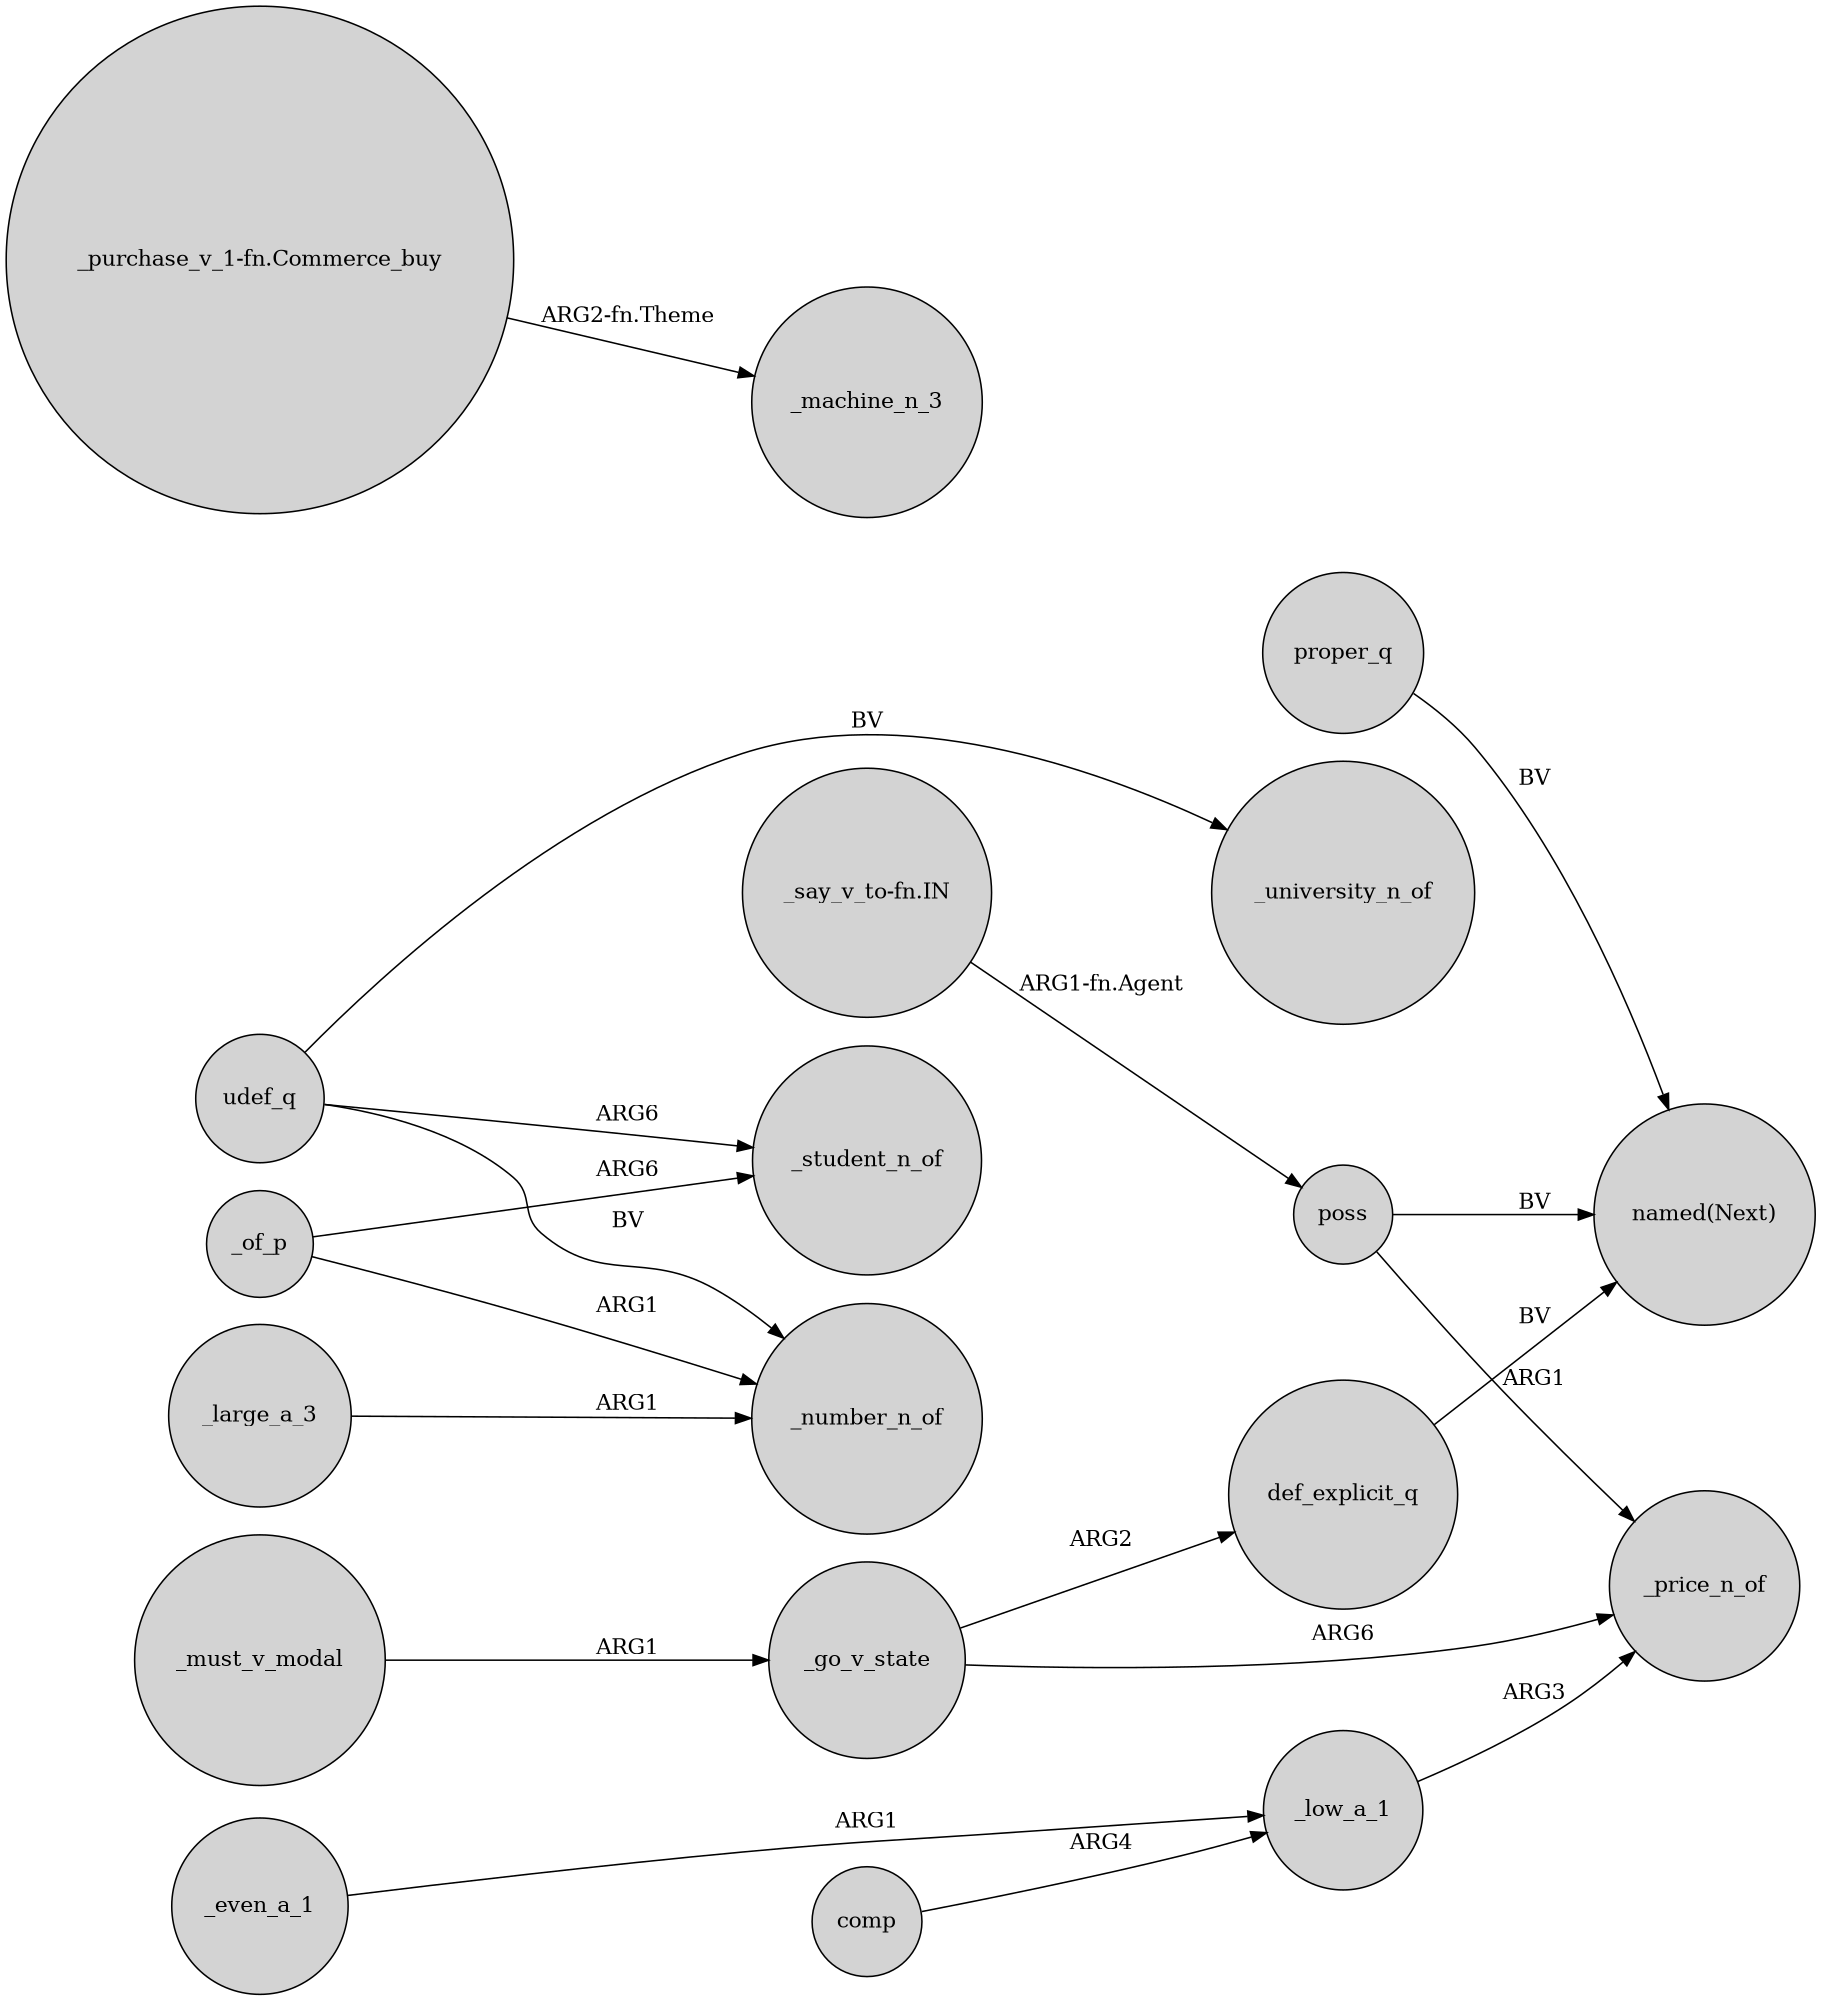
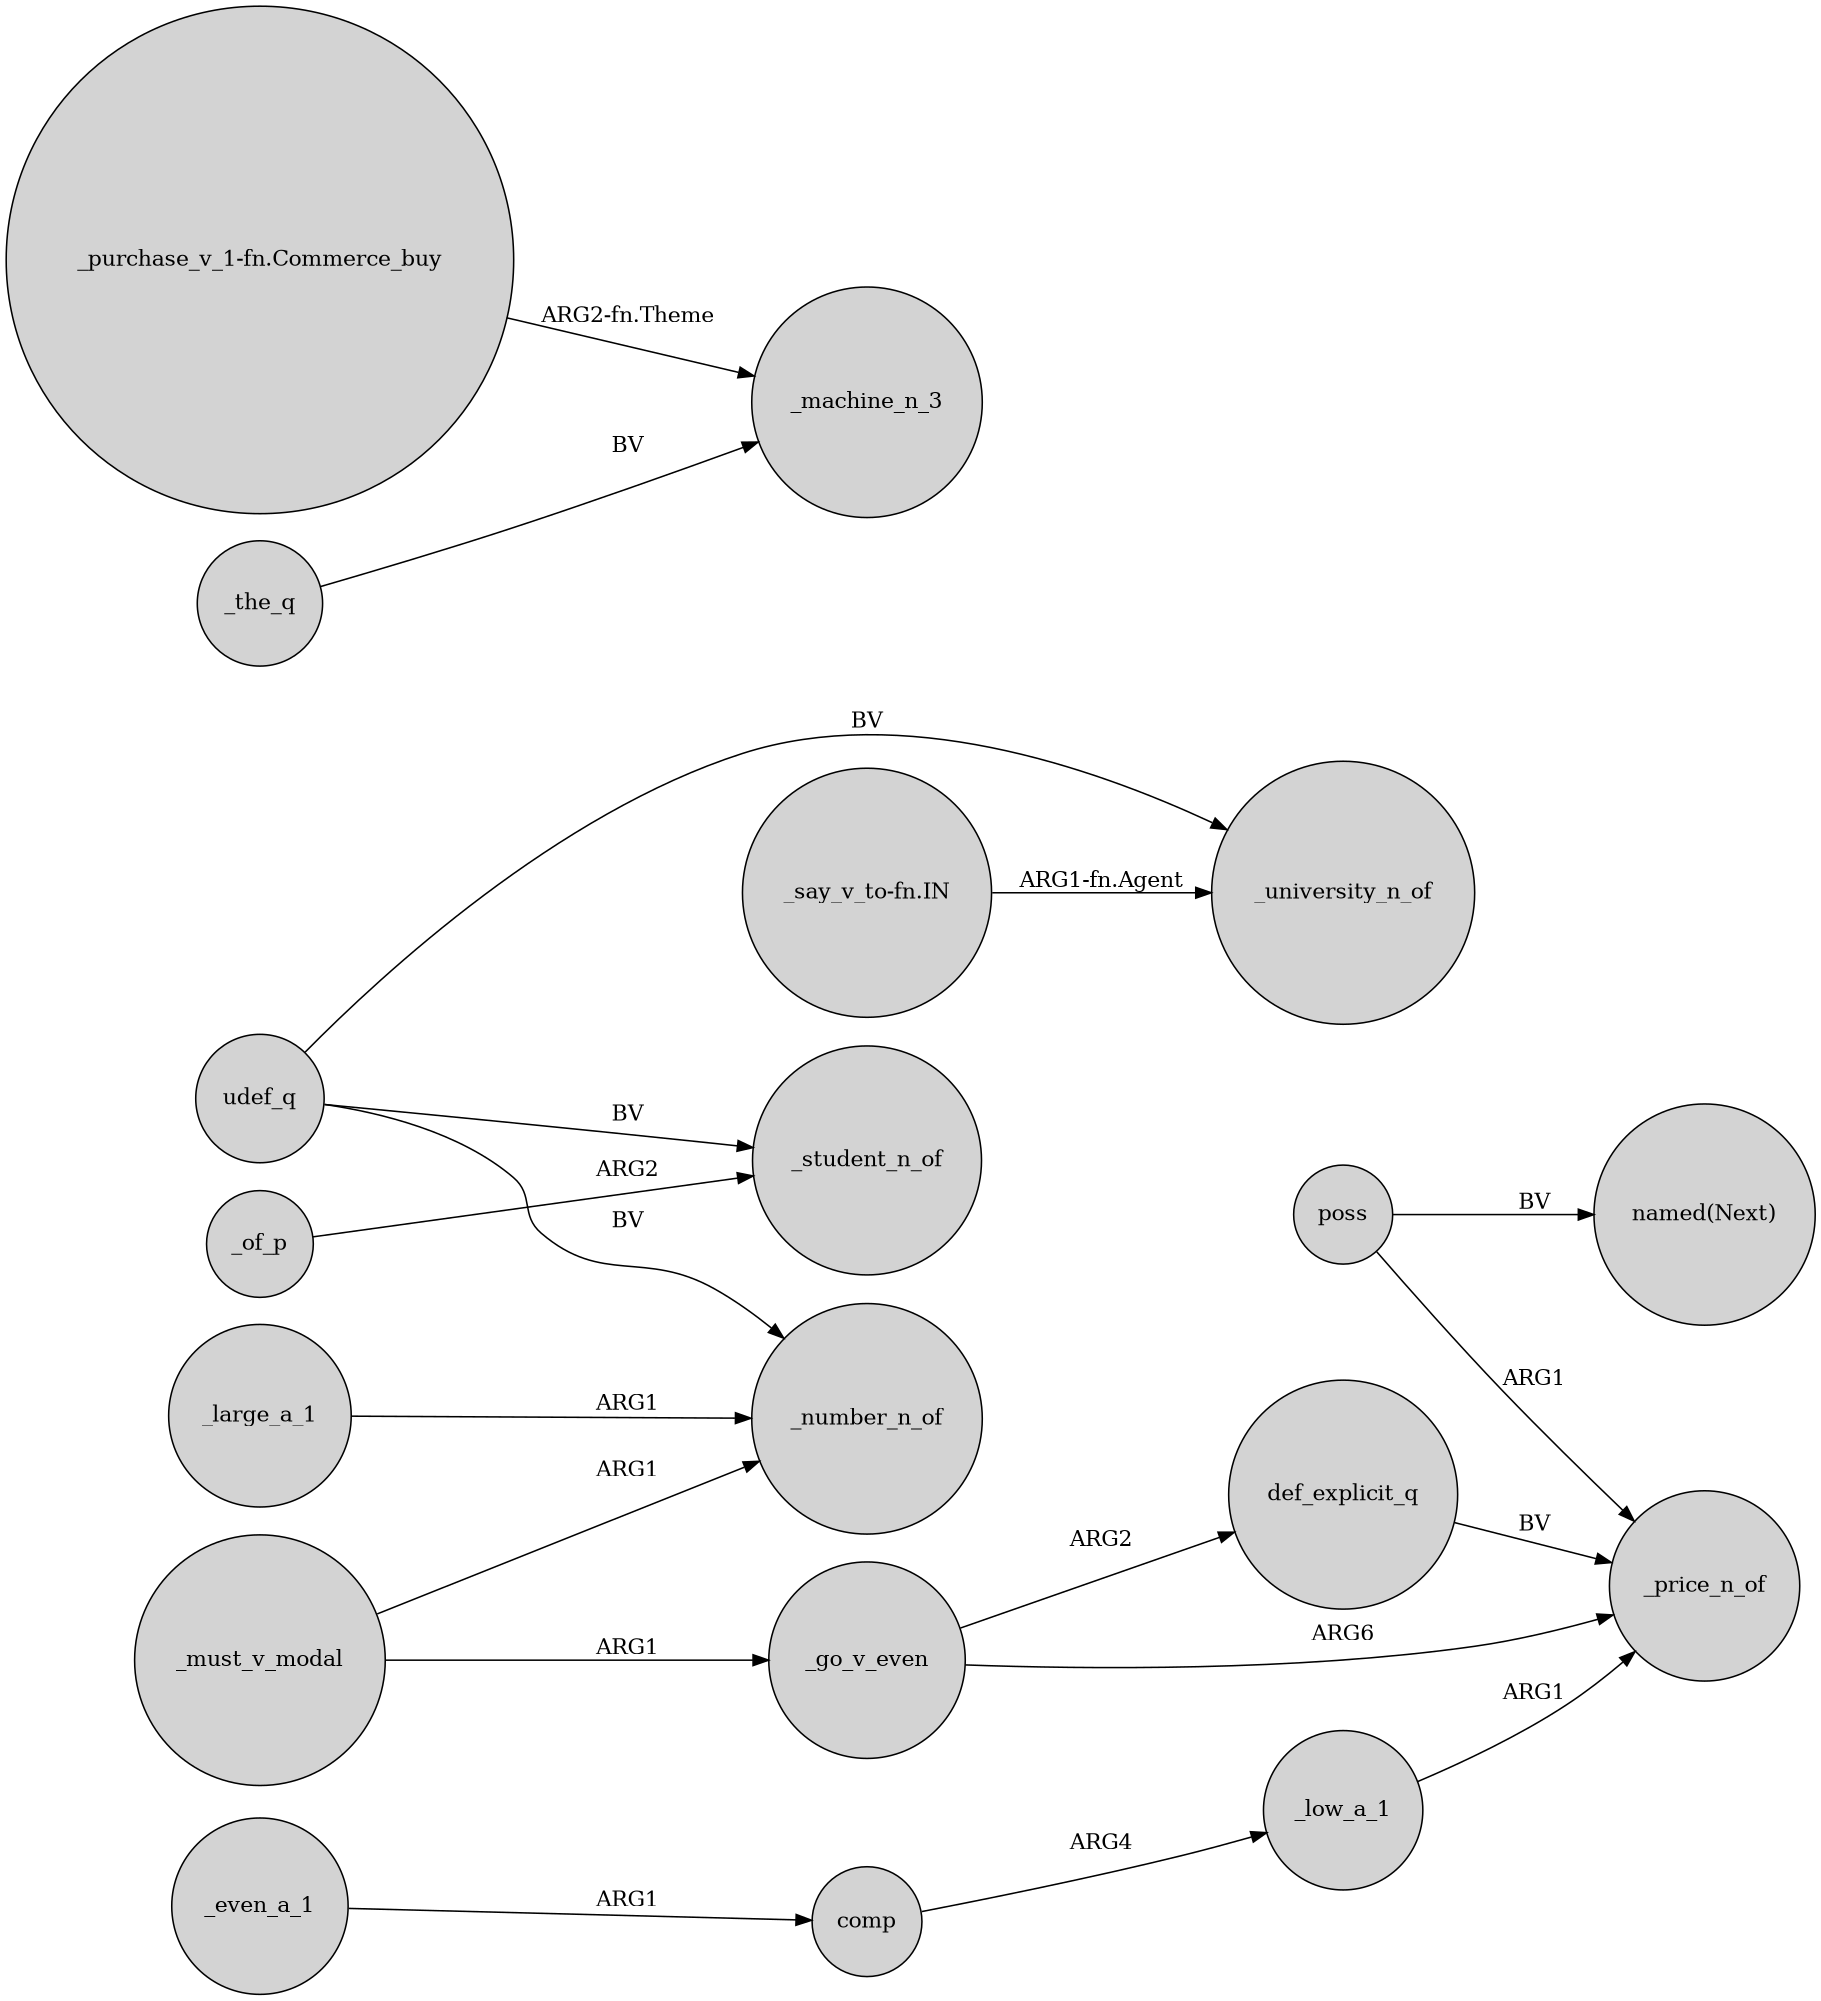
node "_the_q": added
node "proper_q": removed
edge "_say_v_to-fn.IN" -> "poss": now "_say_v_to-fn.IN" -> "_university_n_of"
edge "udef_q" -> "_student_n_of": label "ARG6" -> "BV"
edge "_of_p" -> "_student_n_of": label "ARG6" -> "ARG2"
edge "_of_p" -> "_number_n_of": now "_must_v_modal" -> "_number_n_of"
edge "def_explicit_q" -> "named(Next)": now "def_explicit_q" -> "_price_n_of"
node "_large_a_3": label "_large_a_3" -> "_large_a_1"
node "_go_v_state": label "_go_v_state" -> "_go_v_even"
edge "_low_a_1" -> "_price_n_of": label "ARG3" -> "ARG1"
edge "_even_a_1" -> "_low_a_1": now "_even_a_1" -> "comp"
